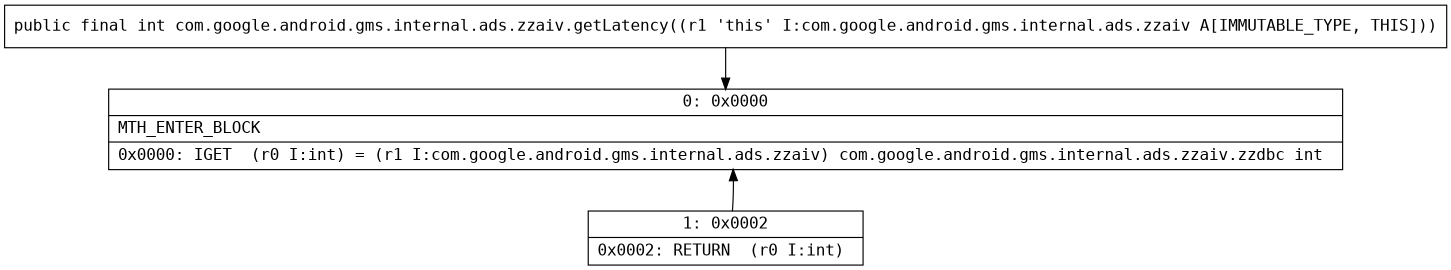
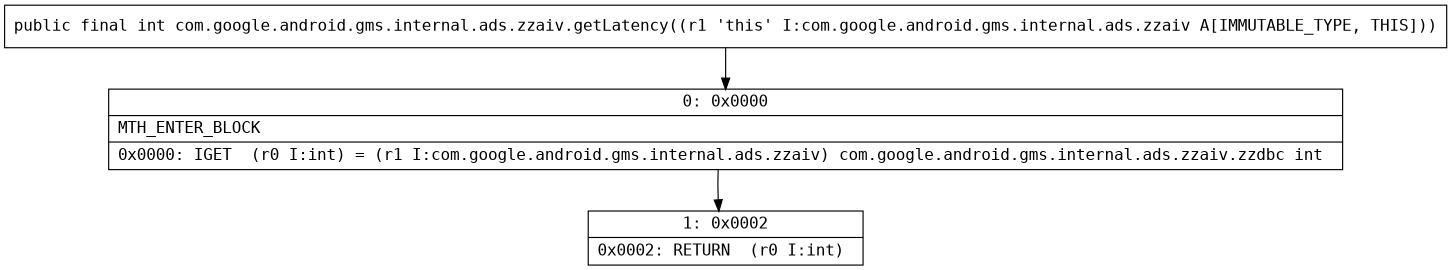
edge "1: 0x0002" -> "0: 0x0000": reversed
